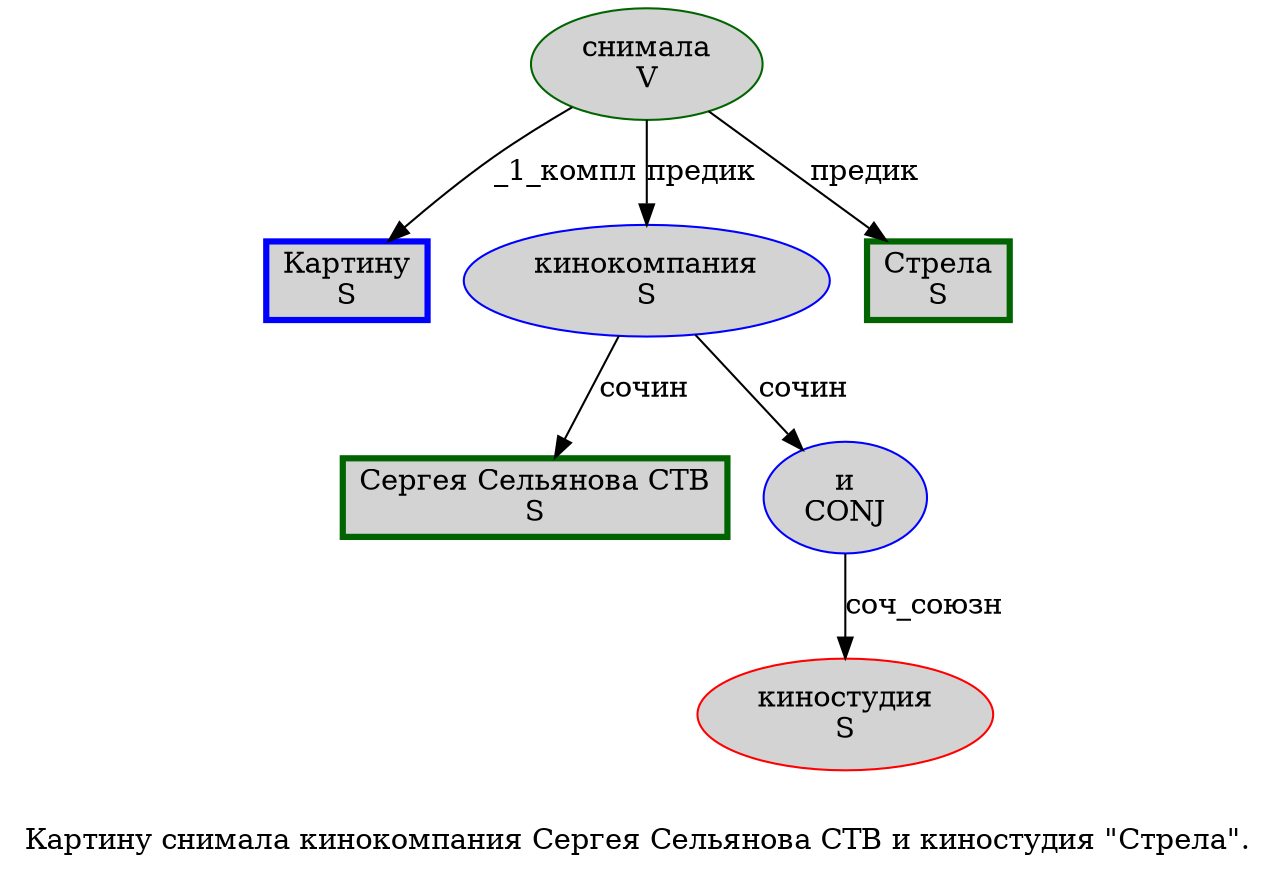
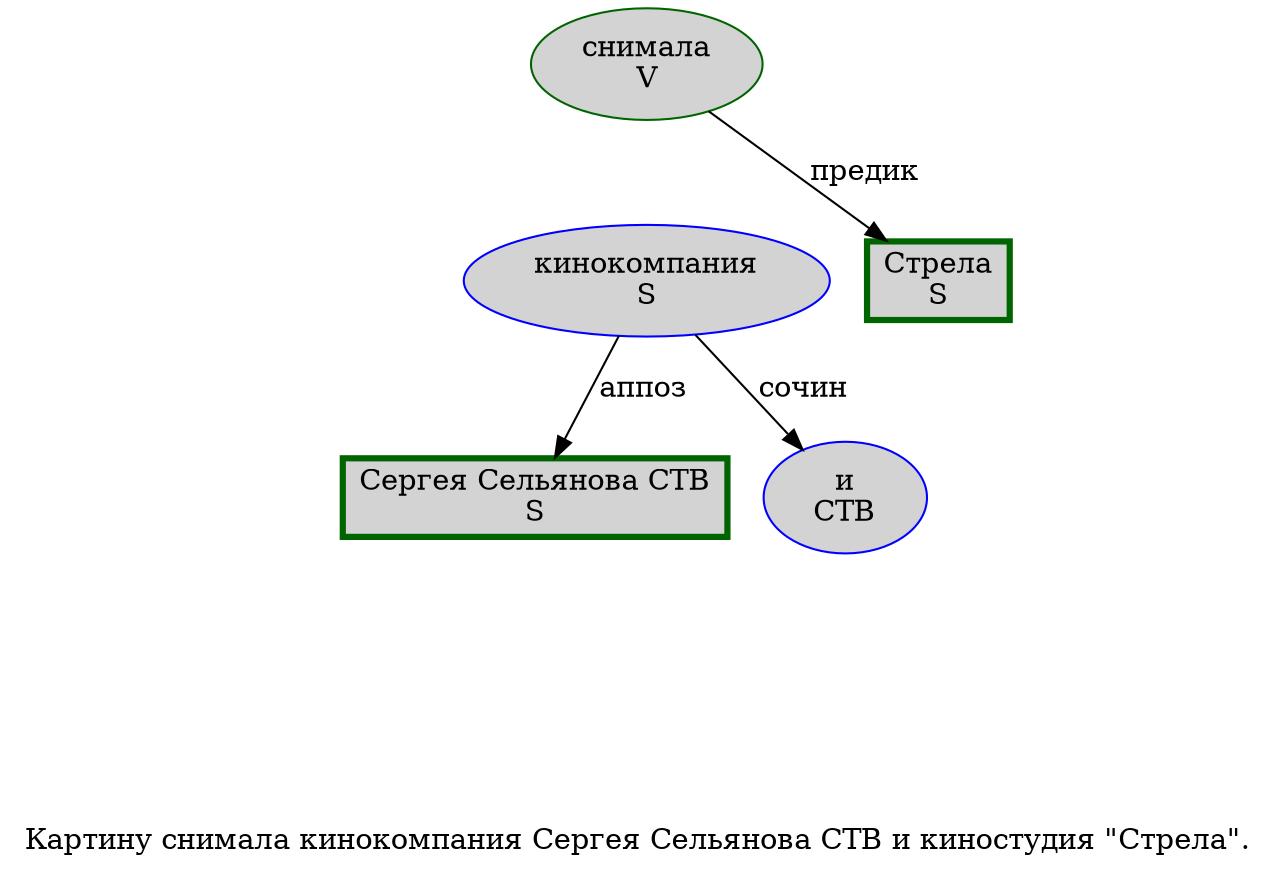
edge "снимала V" -> "кинокомпания S": removed, label "предик"
node "Картину S": removed
edge "кинокомпания S" -> "Сергея Сельянова СТВ S": label "сочин" -> "аппоз"
node "и CONJ": label "и CONJ" -> "и СТВ"
node "киностудия S": removed
